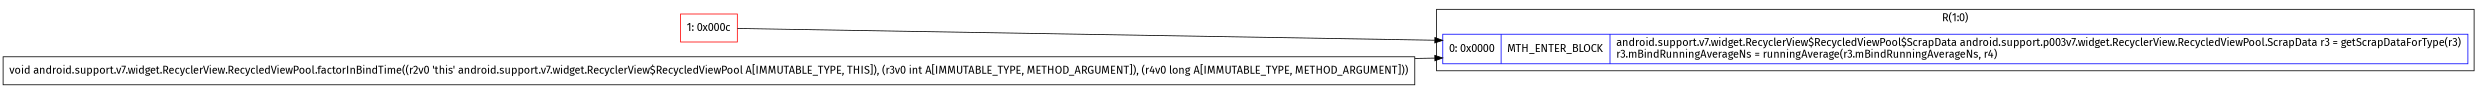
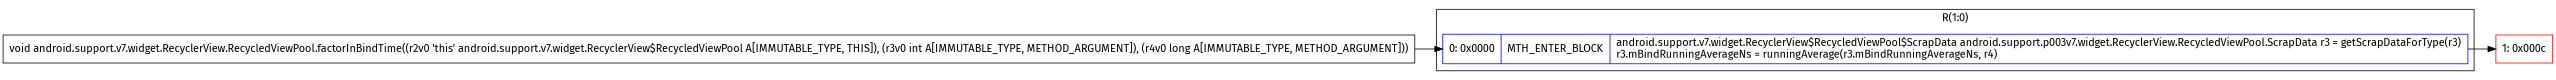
edge "1: 0x000c" -> "0: 0x0000": reversed
